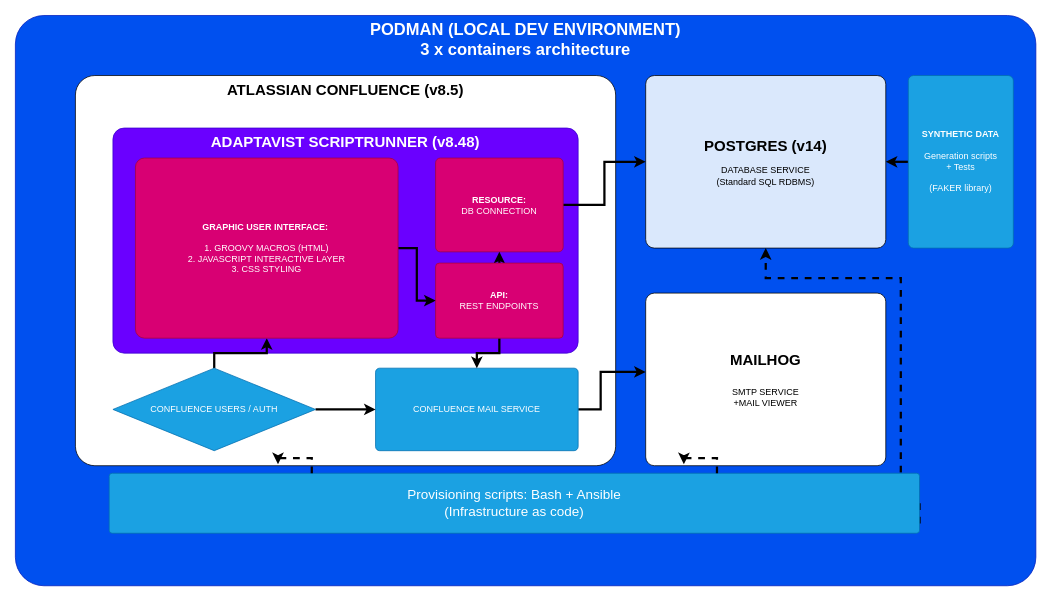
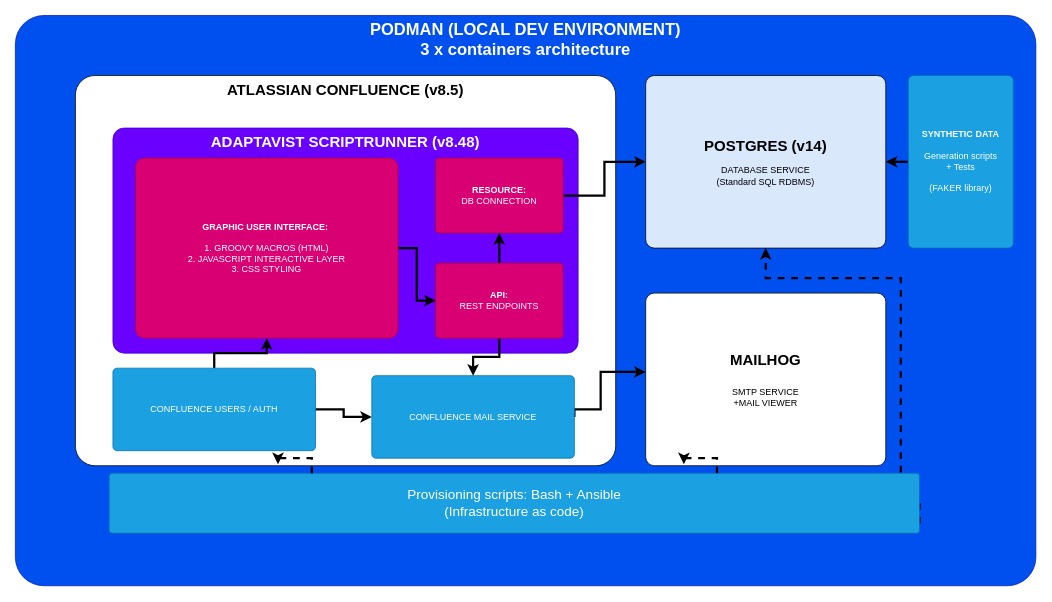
node "RESOURCE: DB CONNECTION": size 128x94 -> 128x75
node "CONFLUENCE USERS / AUTH": shape diamond -> rounded rectangle
node "CONFLUENCE MAIL SERVICE": moved (477, 409) -> (473, 417)
